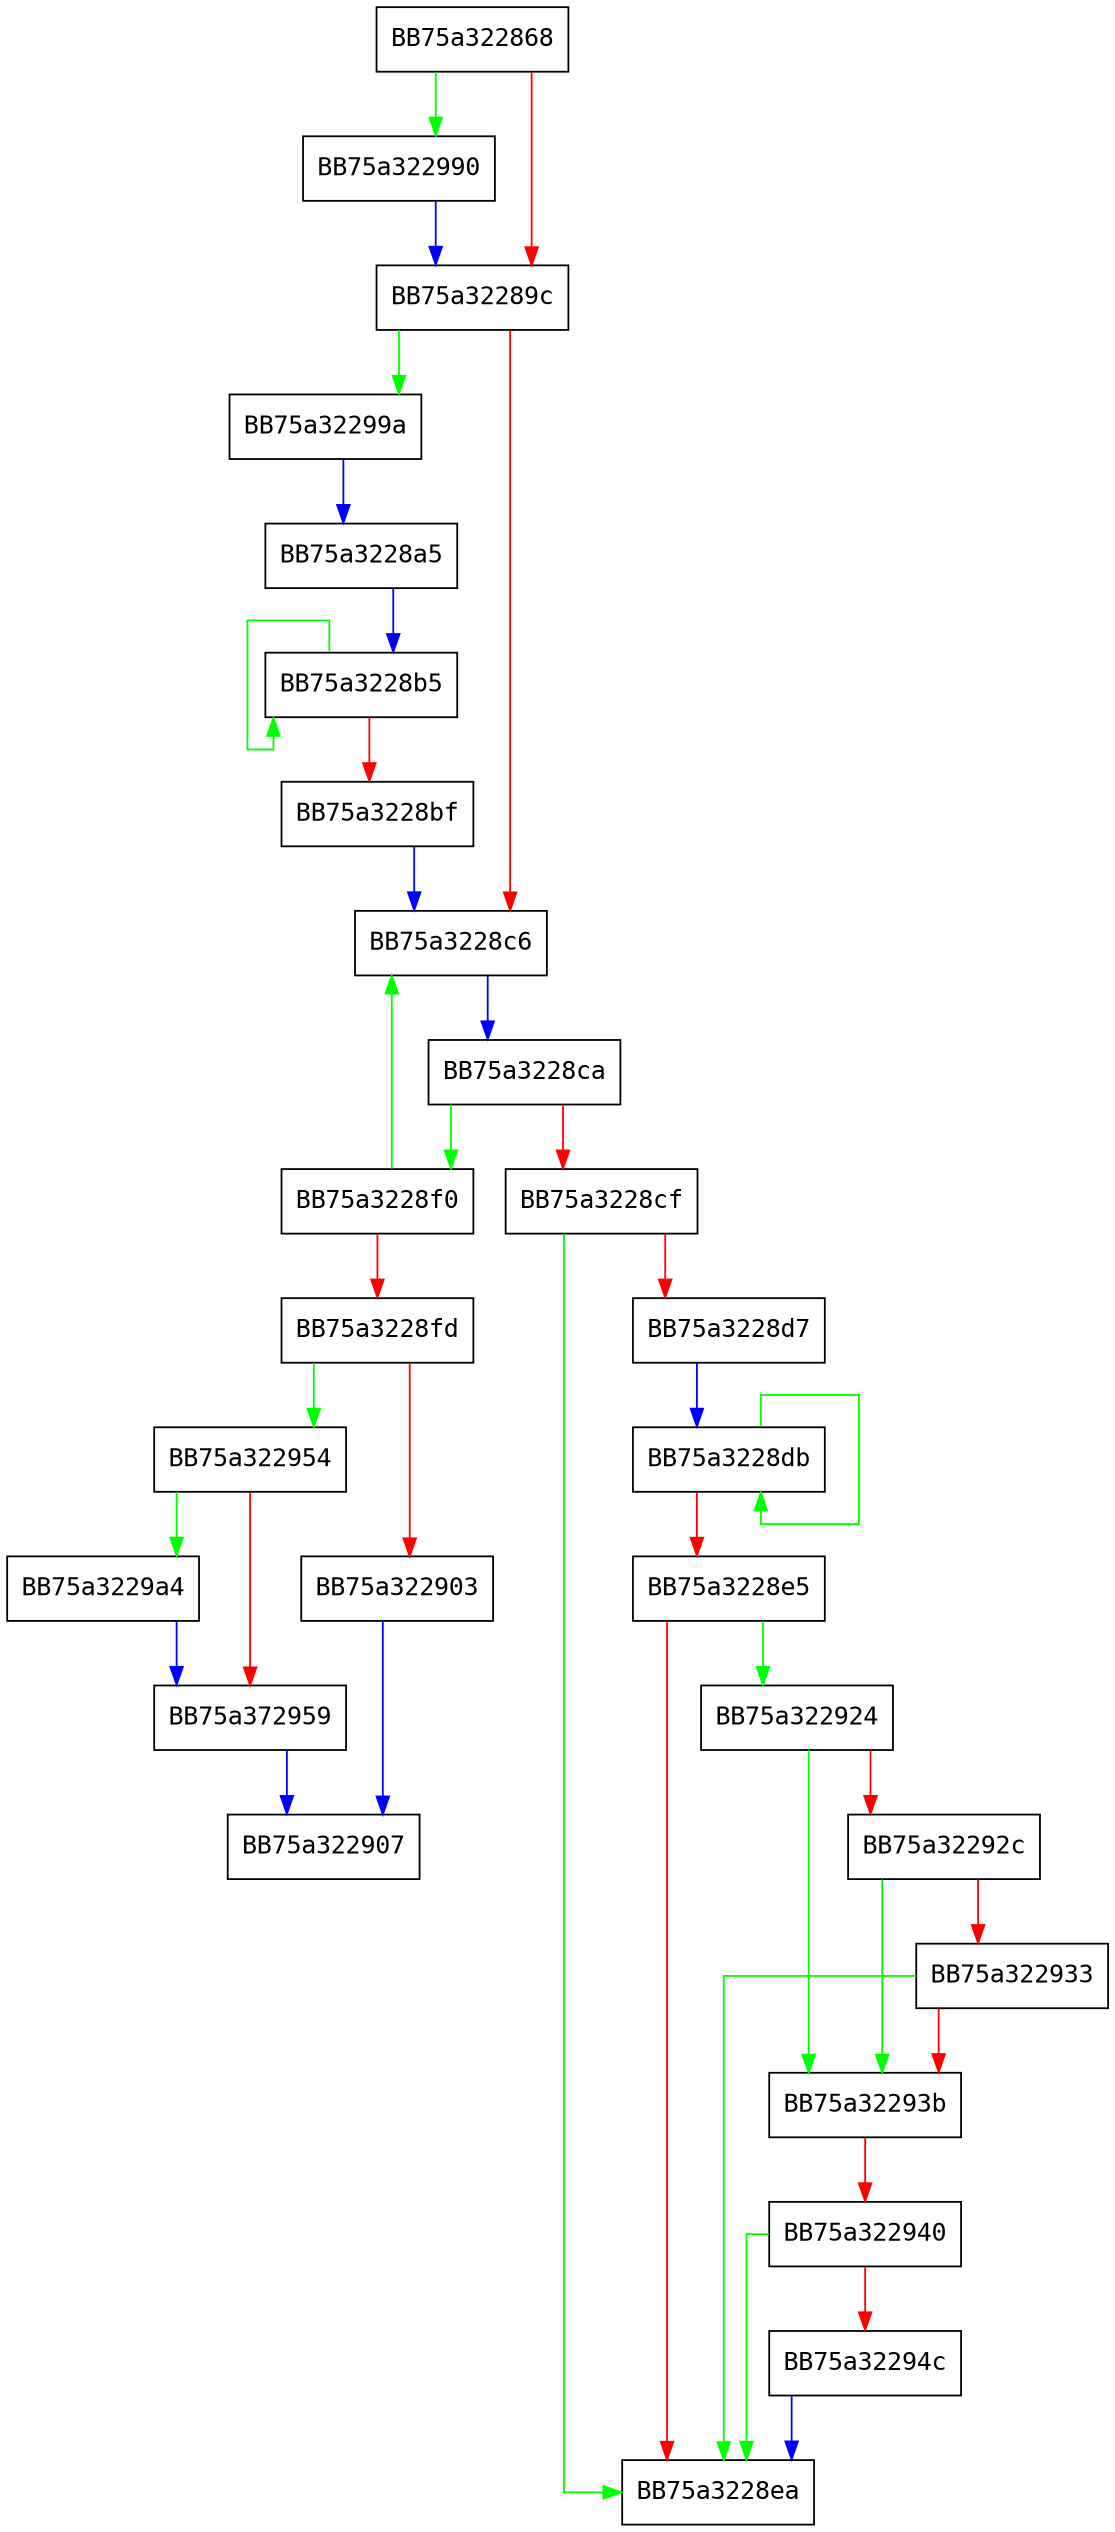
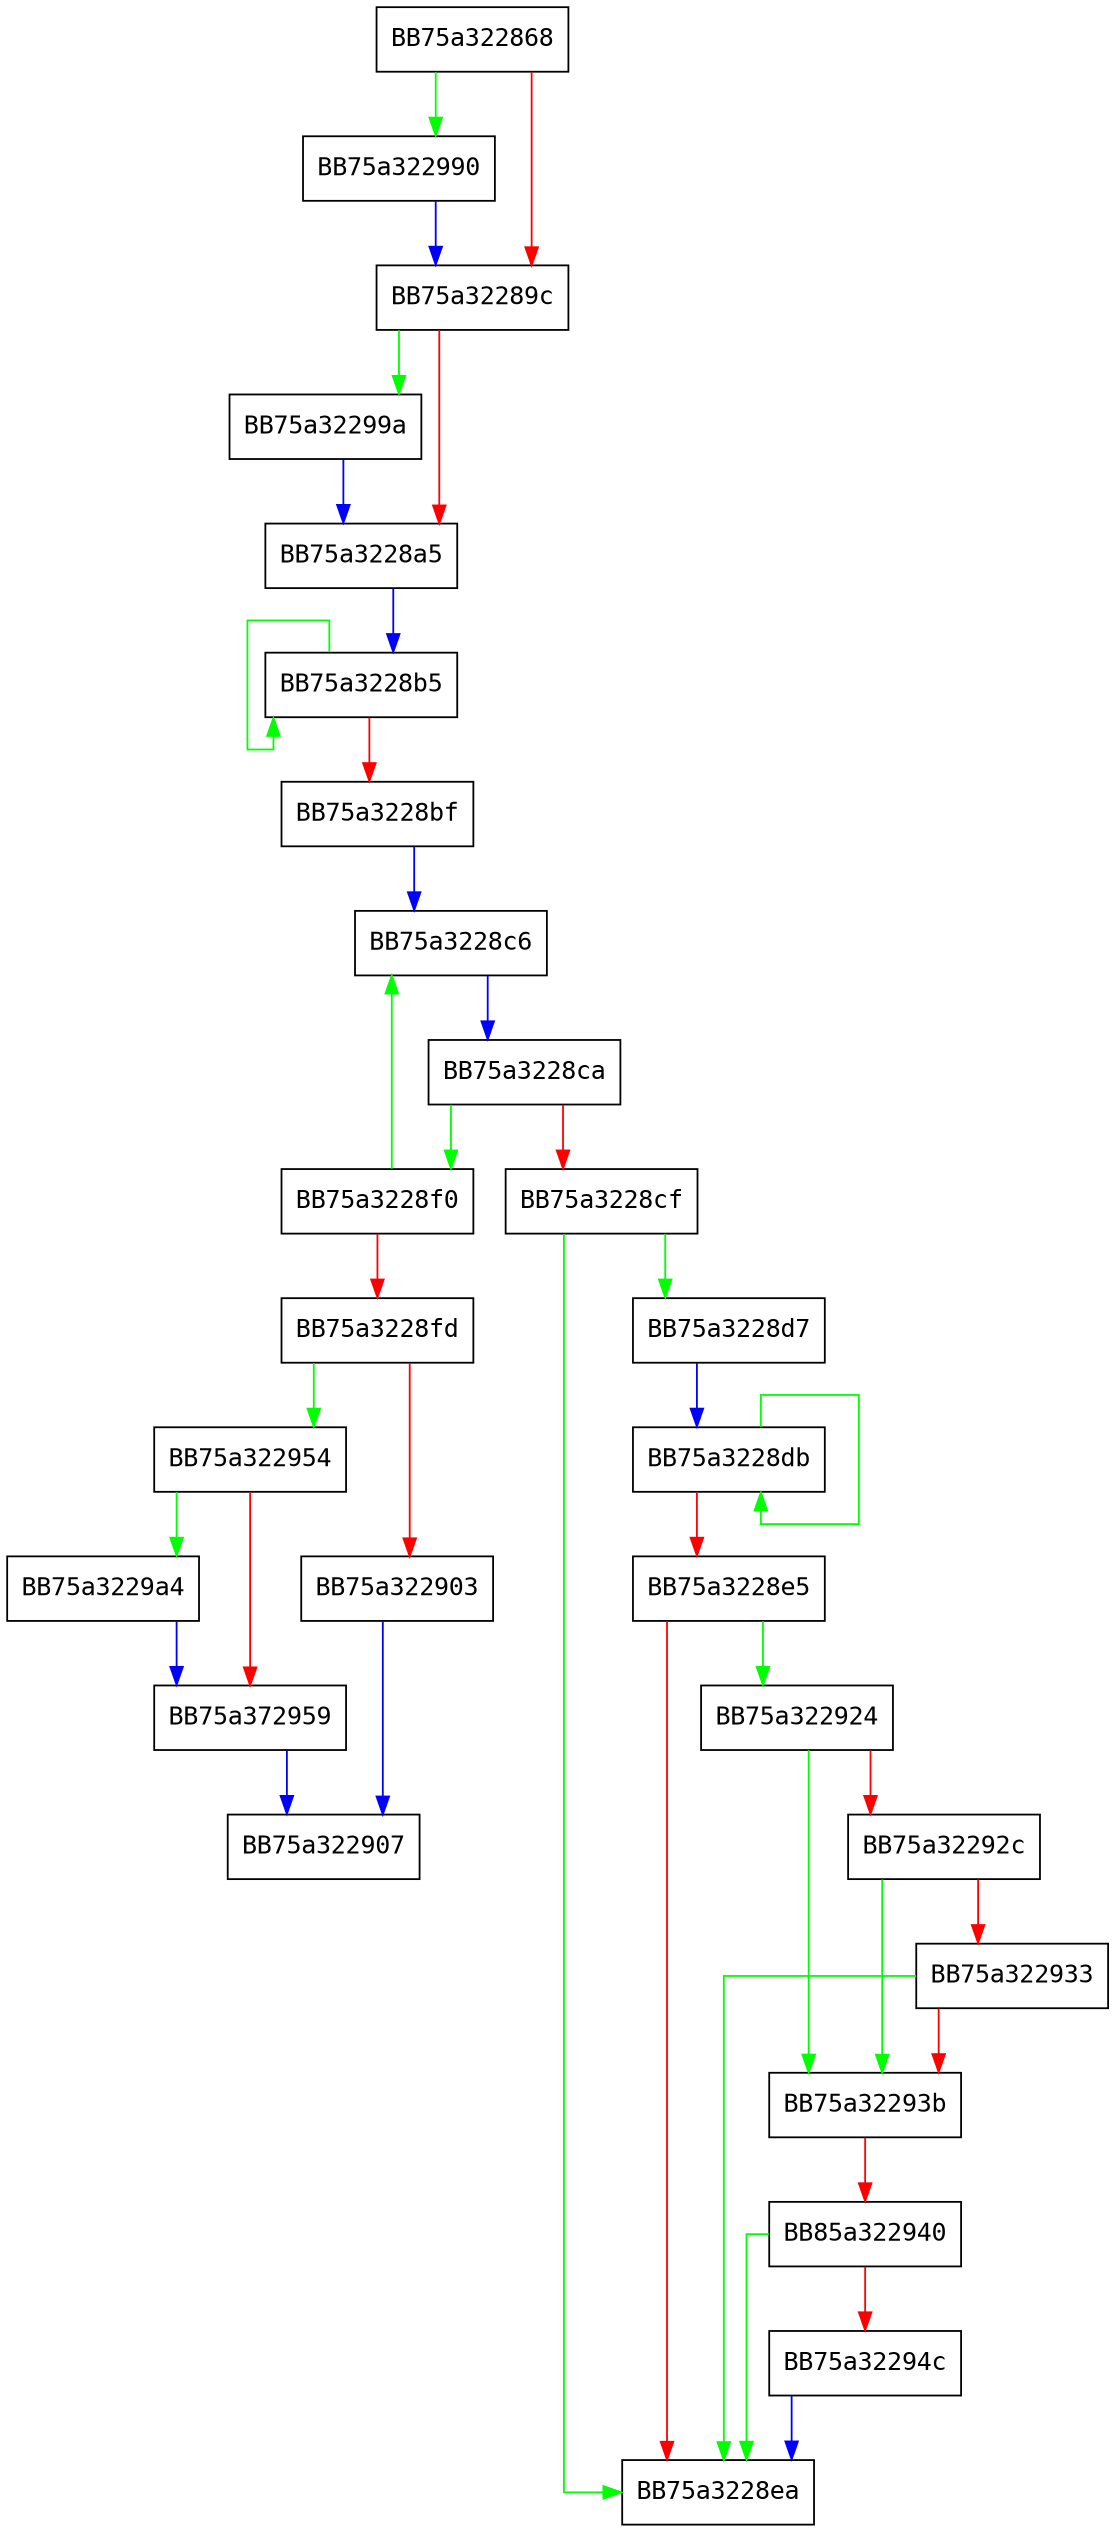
edge "BB75a32289c" -> "BB75a3228c6": now "BB75a32289c" -> "BB75a3228a5"
edge "BB75a3228cf" -> "BB75a3228d7": color red -> green
node "BB75a322940": label "BB75a322940" -> "BB85a322940"
